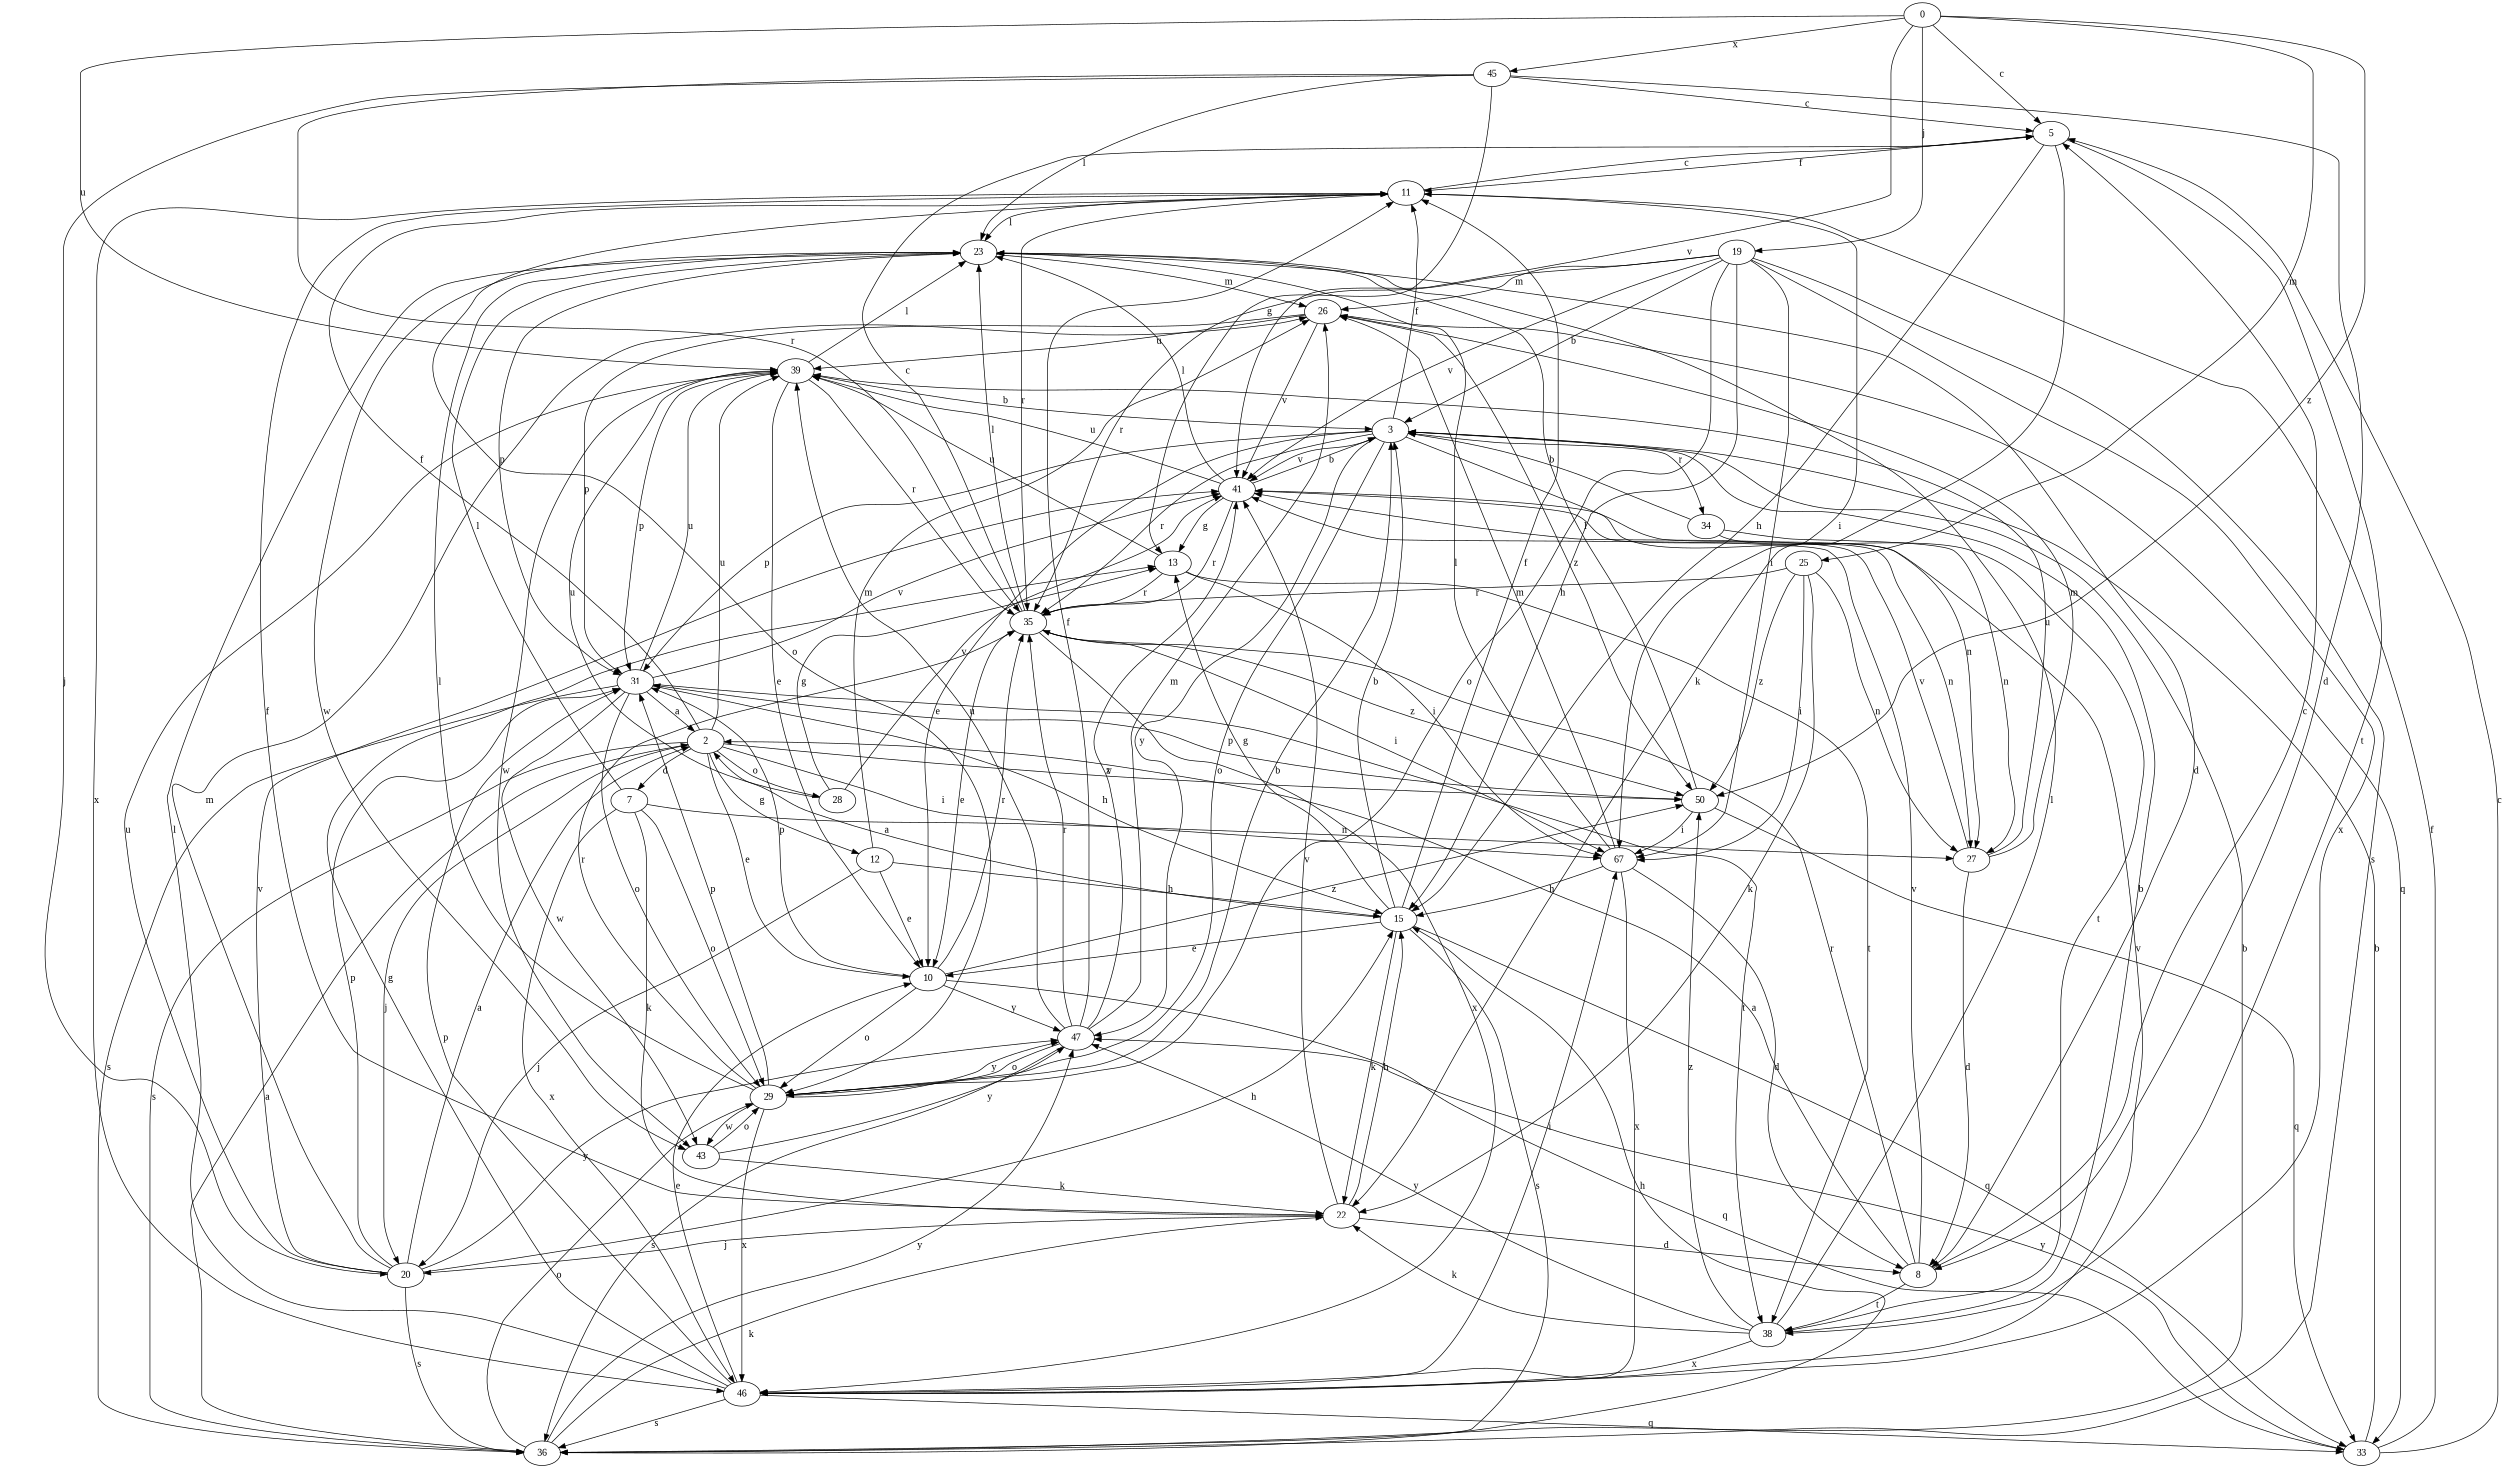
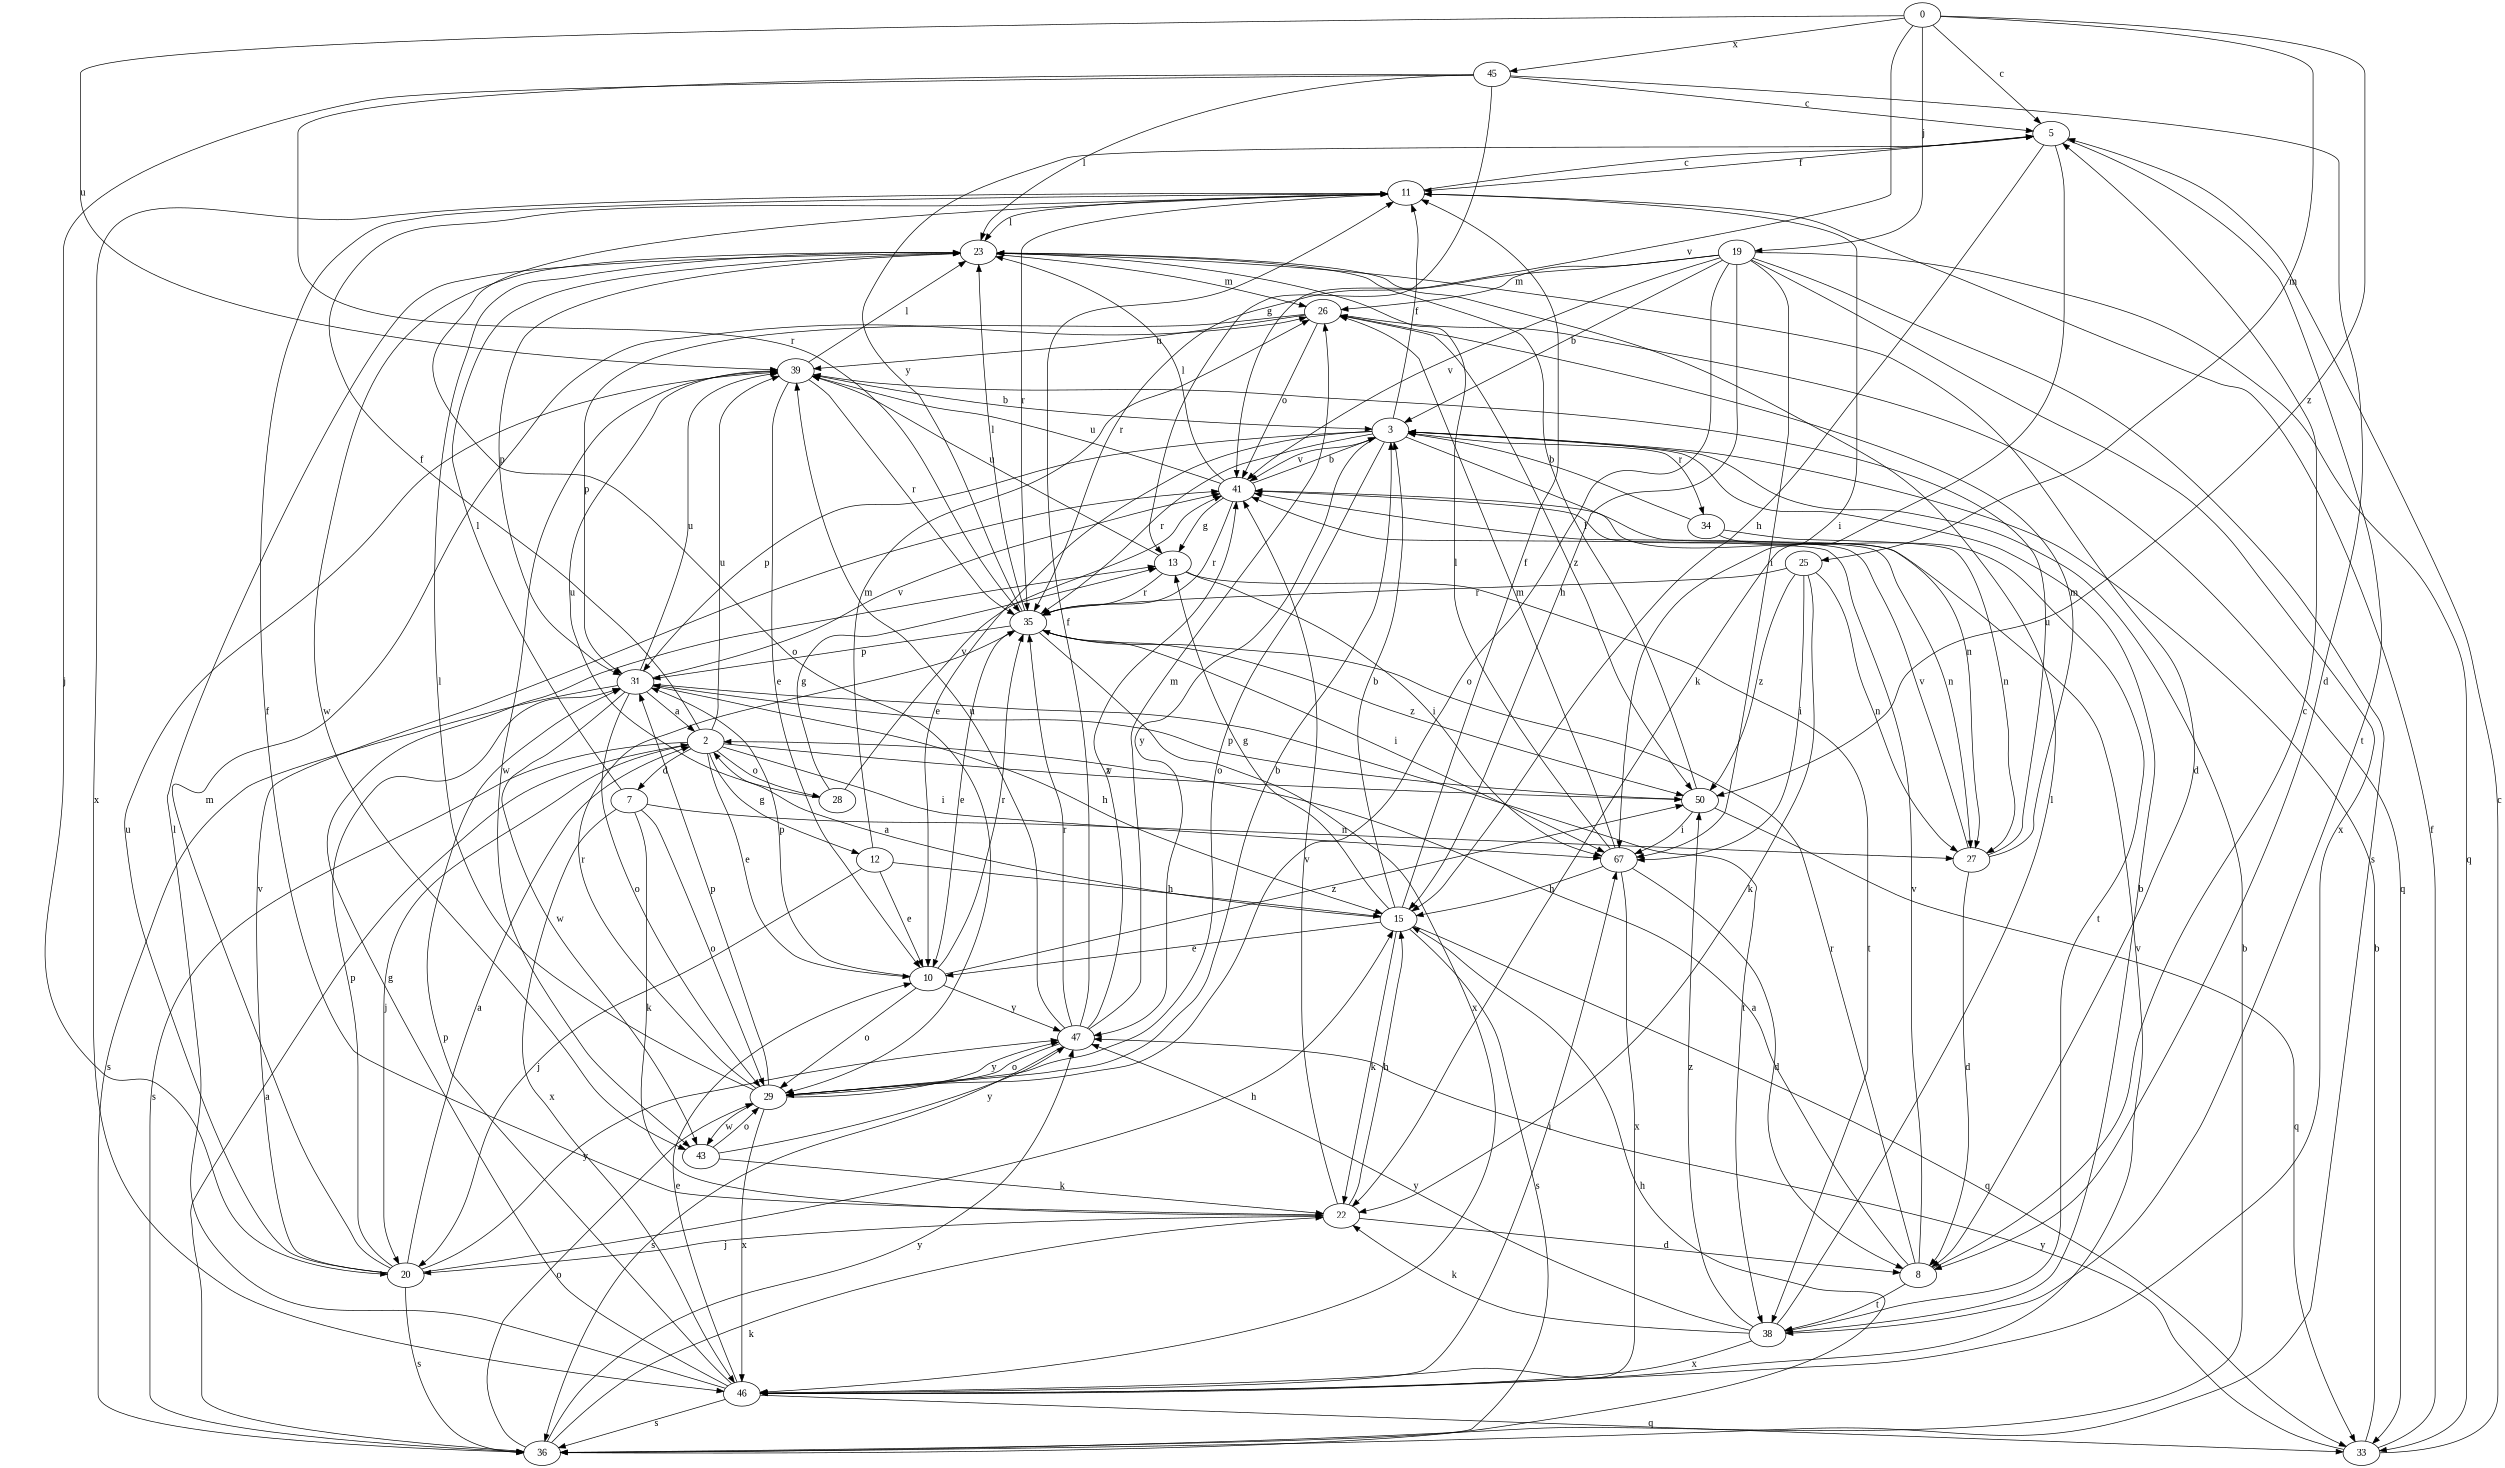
edge "35" -> "5": label "c" -> "y"
edge "26" -> "41": label "v" -> "o"
edge "39" -> "31": now "35" -> "31"
edge "10" -> "33": now "19" -> "33"
